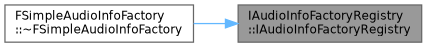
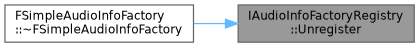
node "IAudioInfoFactoryRegistry ::IAudioInfoFactoryRegistry": label "IAudioInfoFactoryRegistry ::IAudioInfoFactoryRegistry" -> "IAudioInfoFactoryRegistry ::Unregister"
